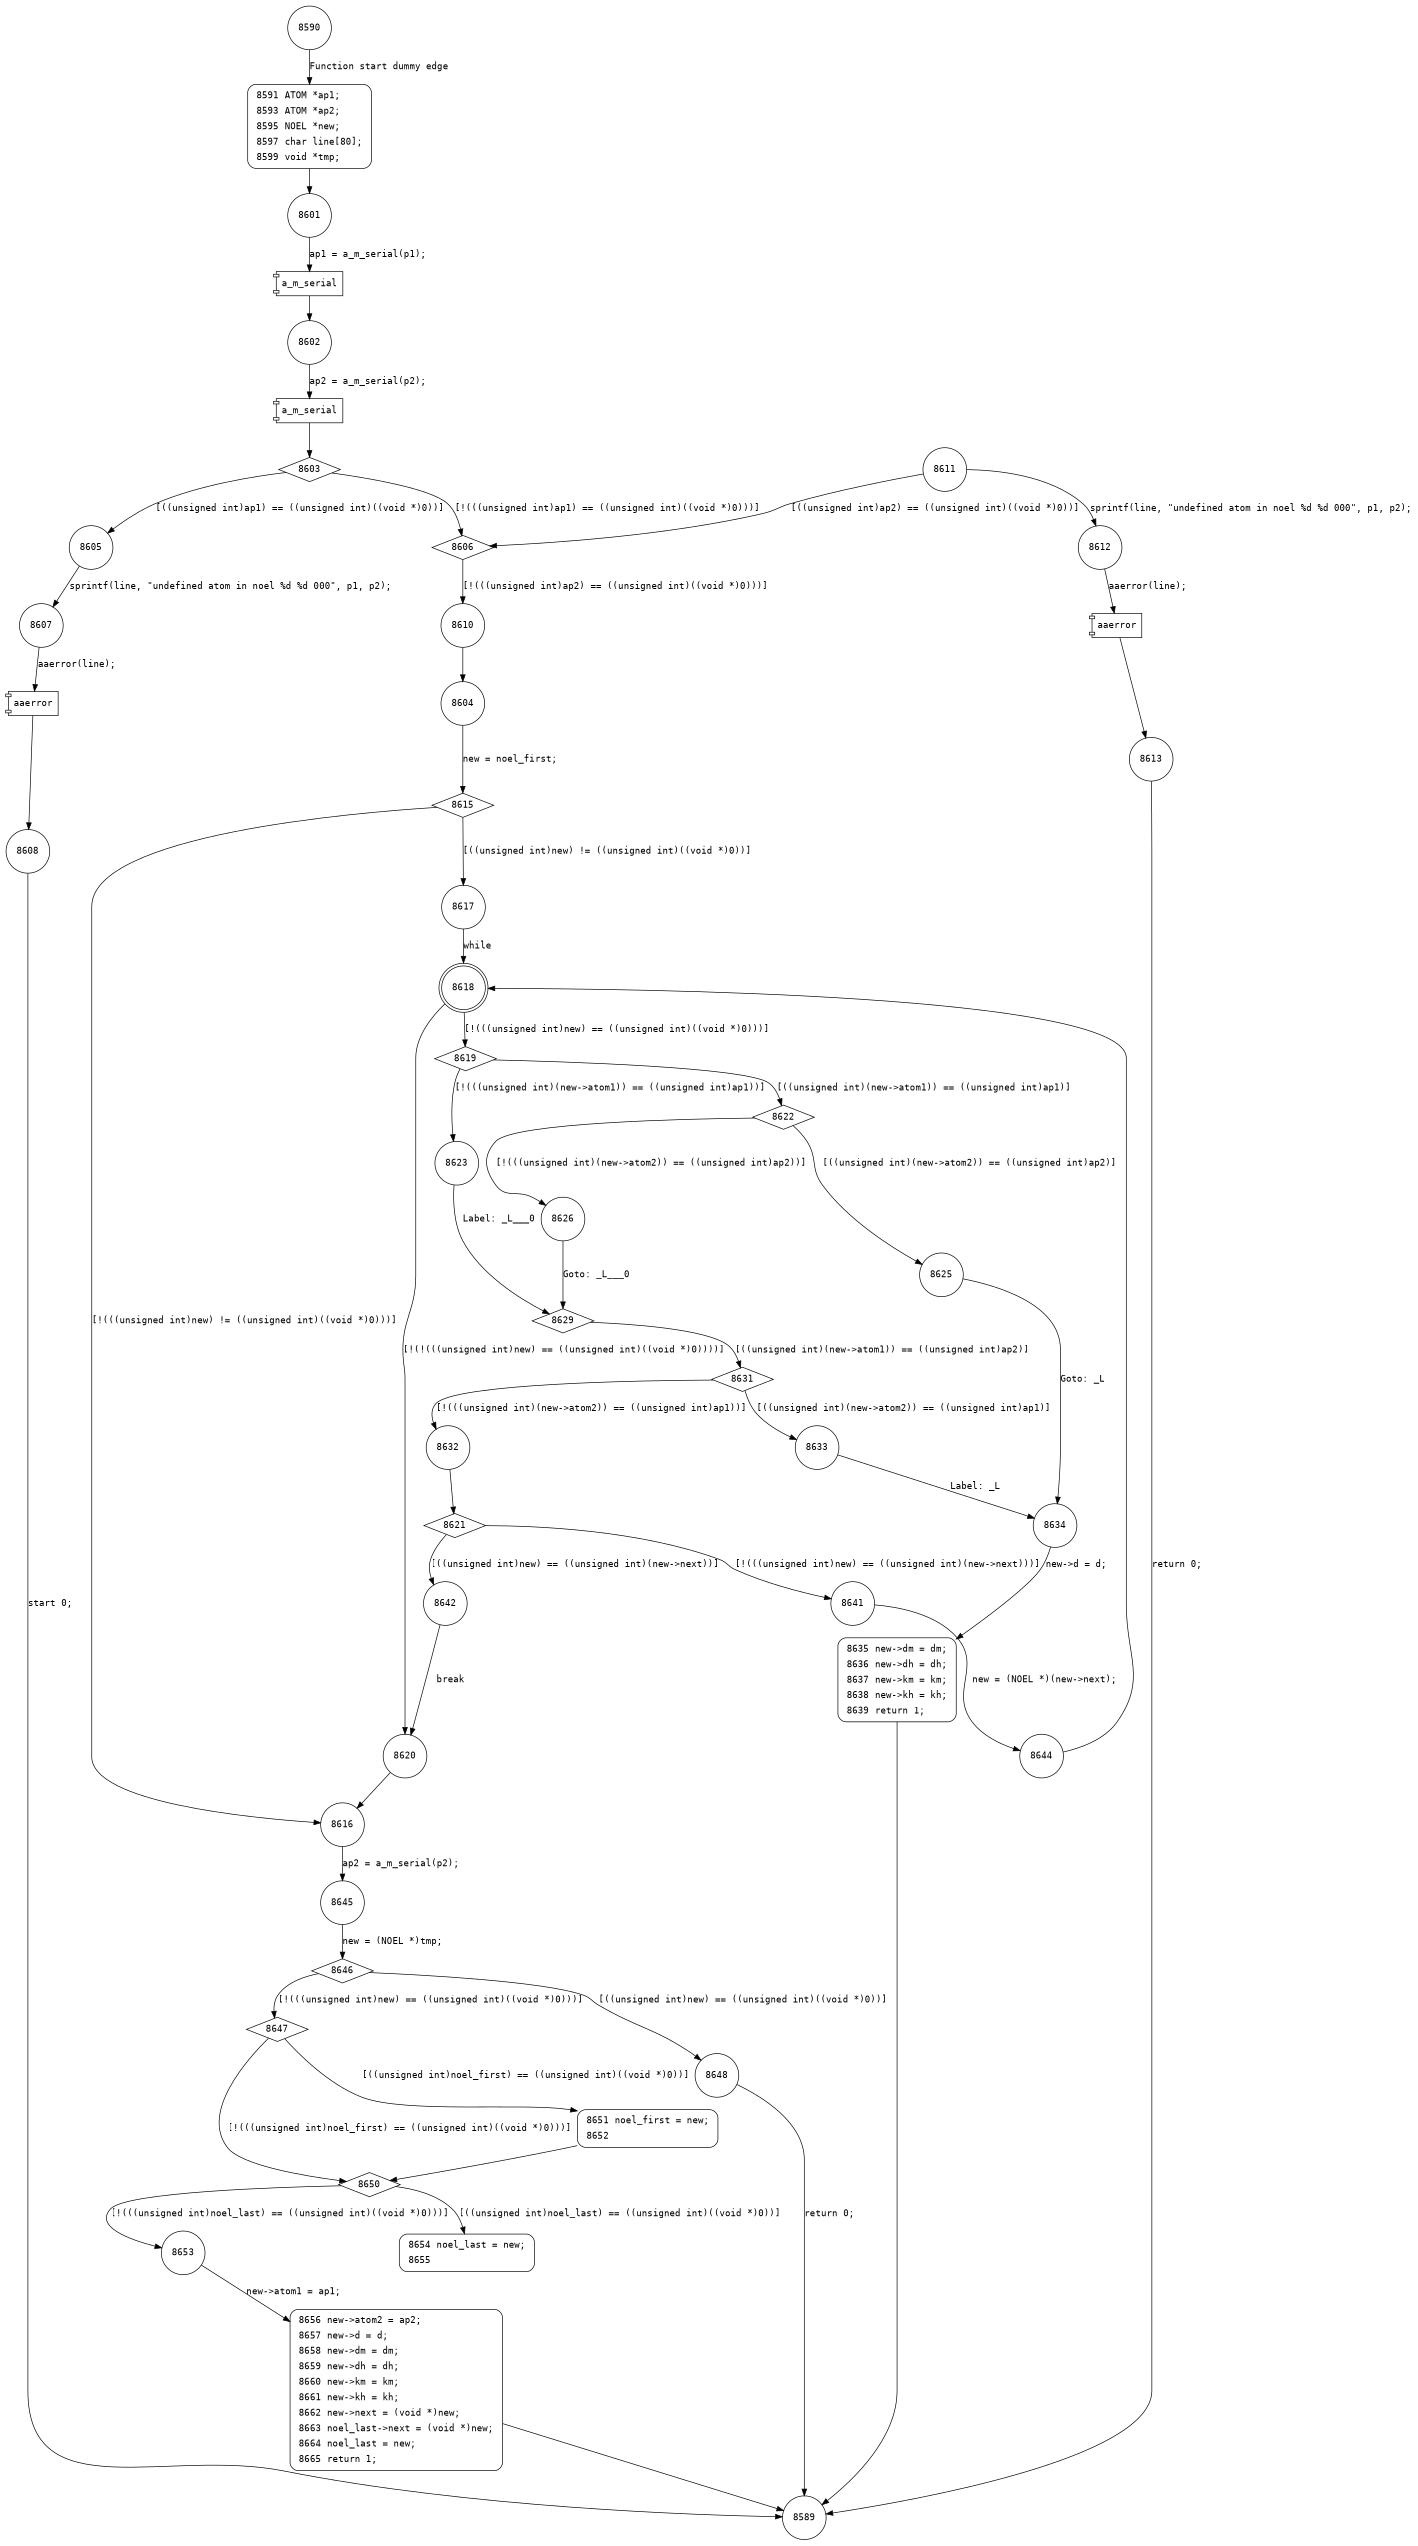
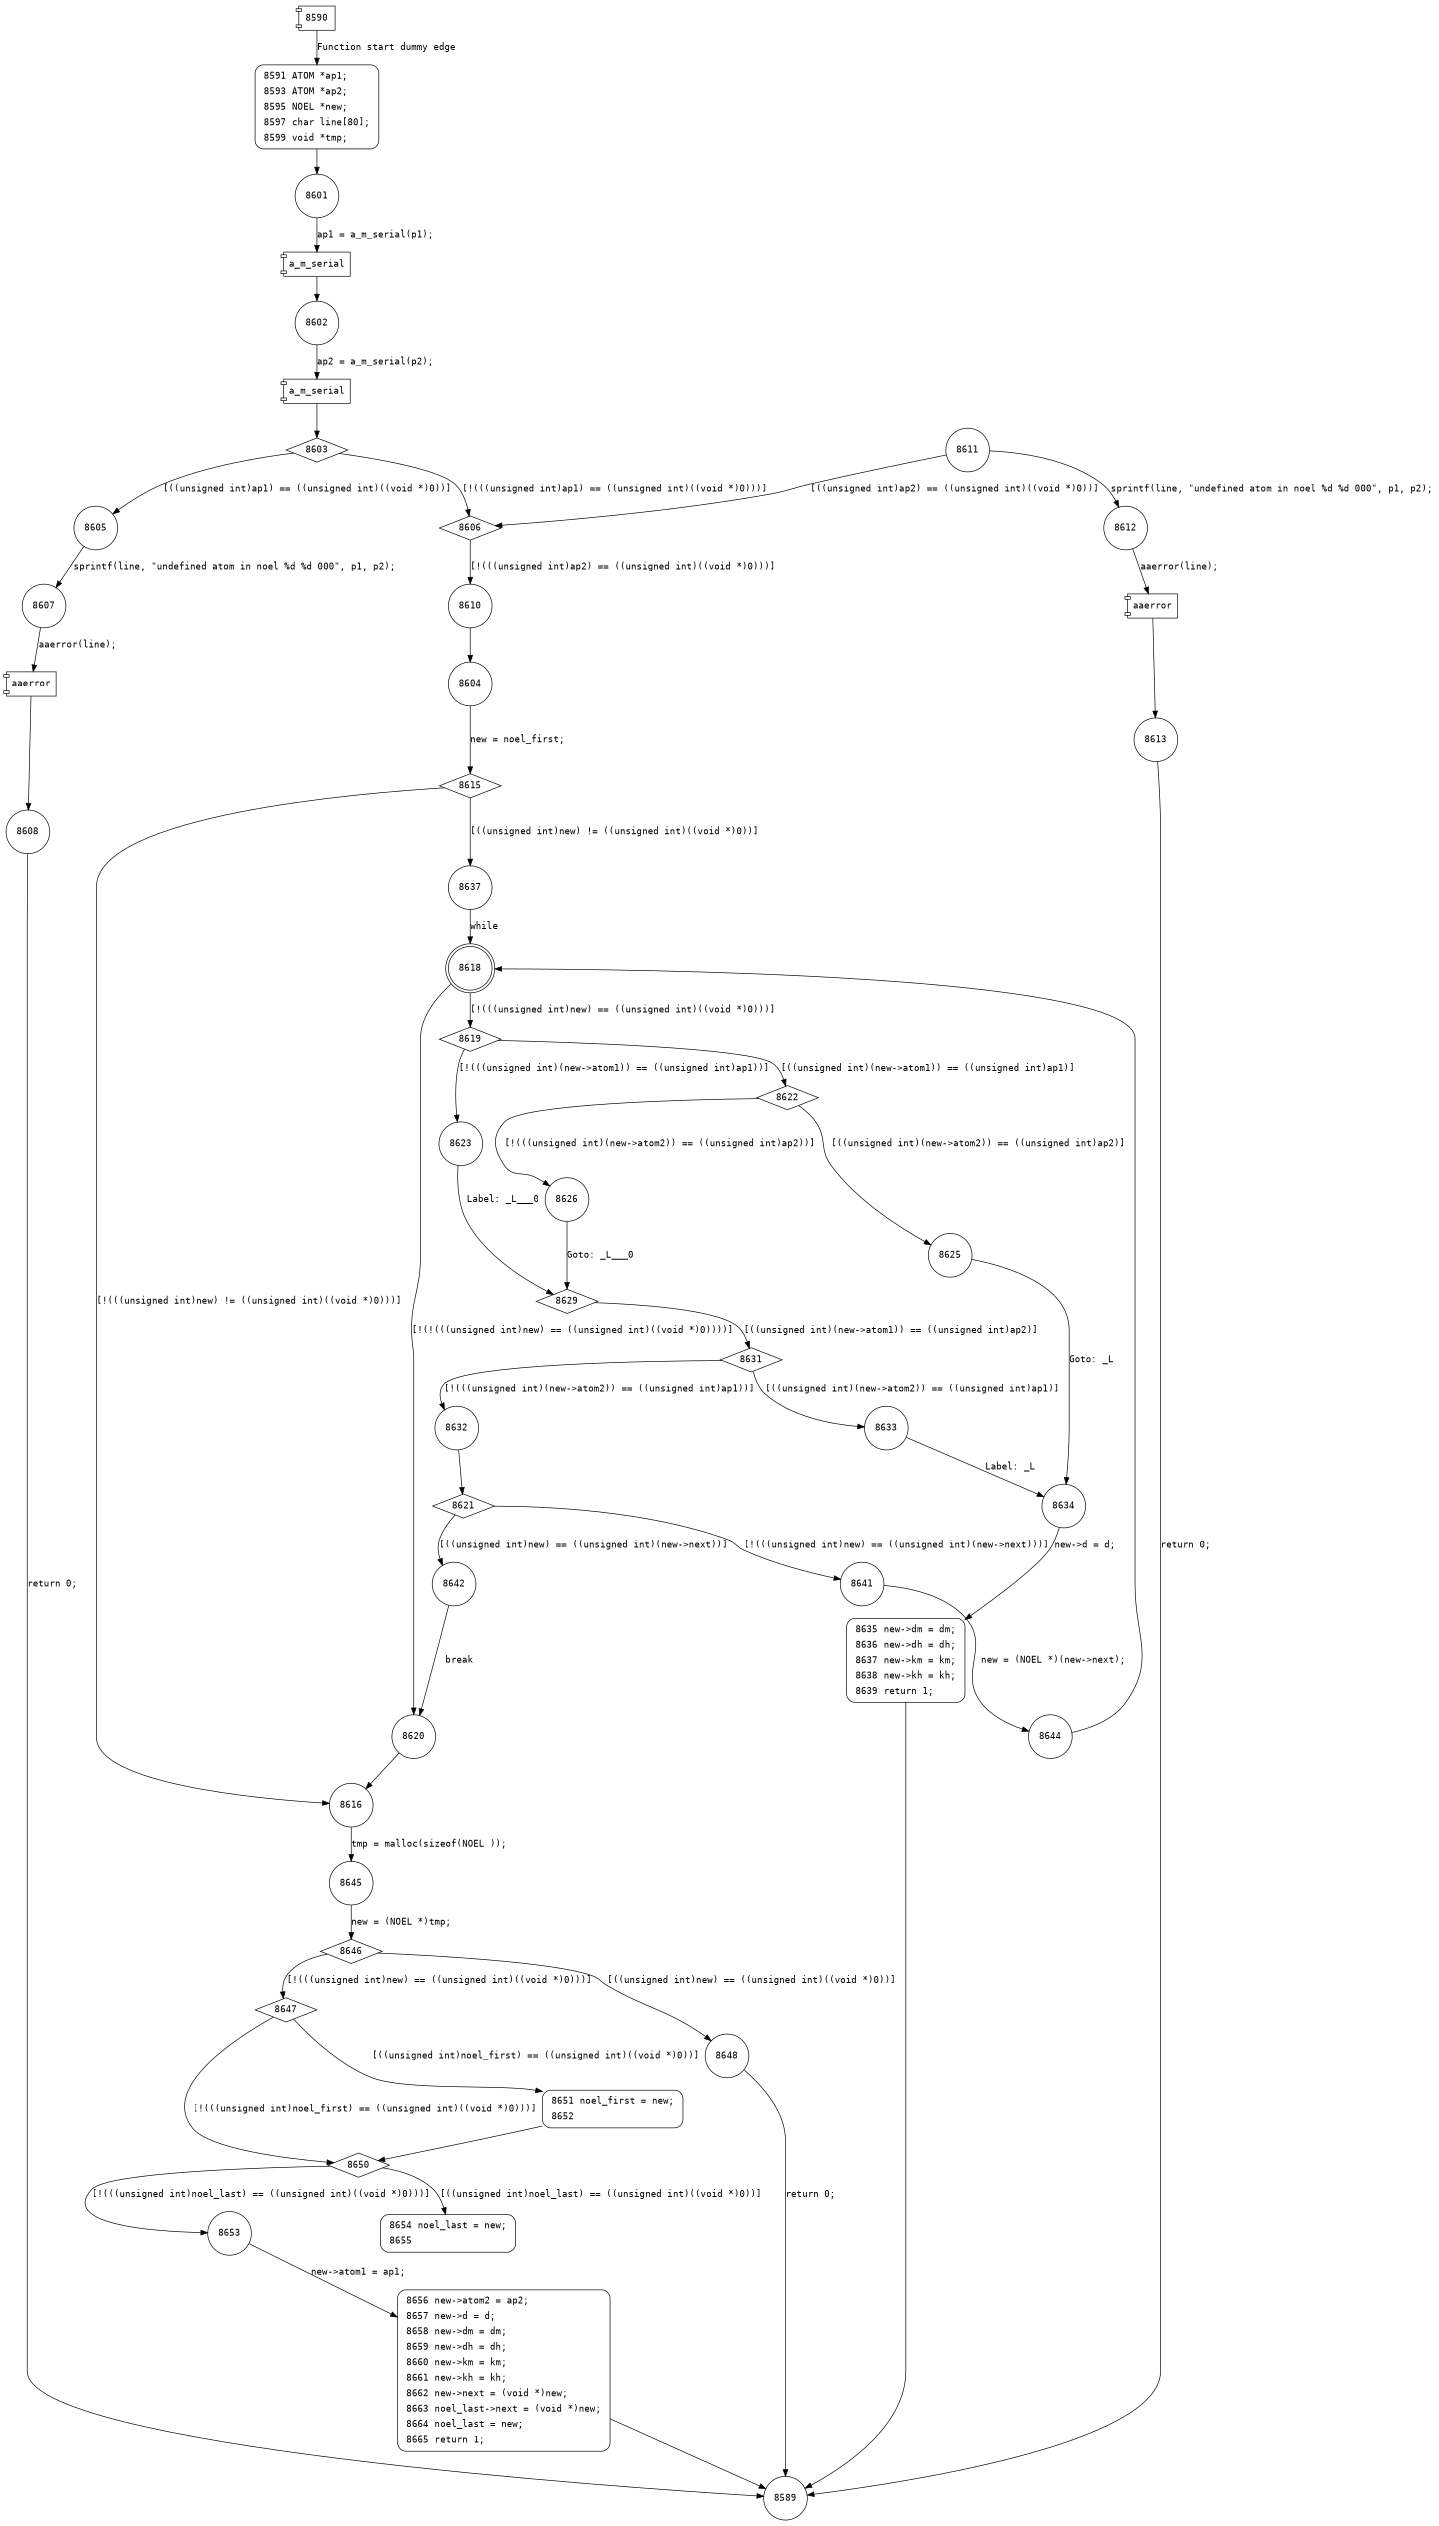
node "8590": shape circle -> component
node "8617": label "8617" -> "8637"
edge "8608" -> "8589": label "start 0;" -> "return 0;"
edge "8616" -> "8645": label "ap2 = a_m_serial(p2);" -> "tmp = malloc(sizeof(NOEL ));"
